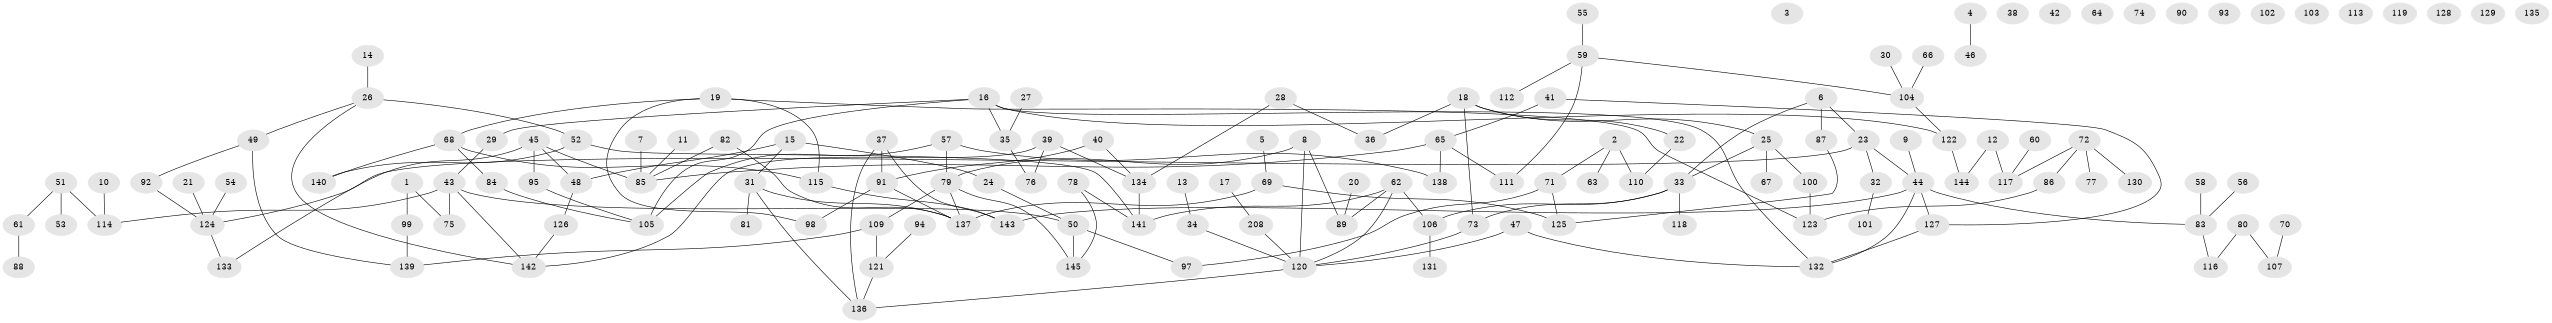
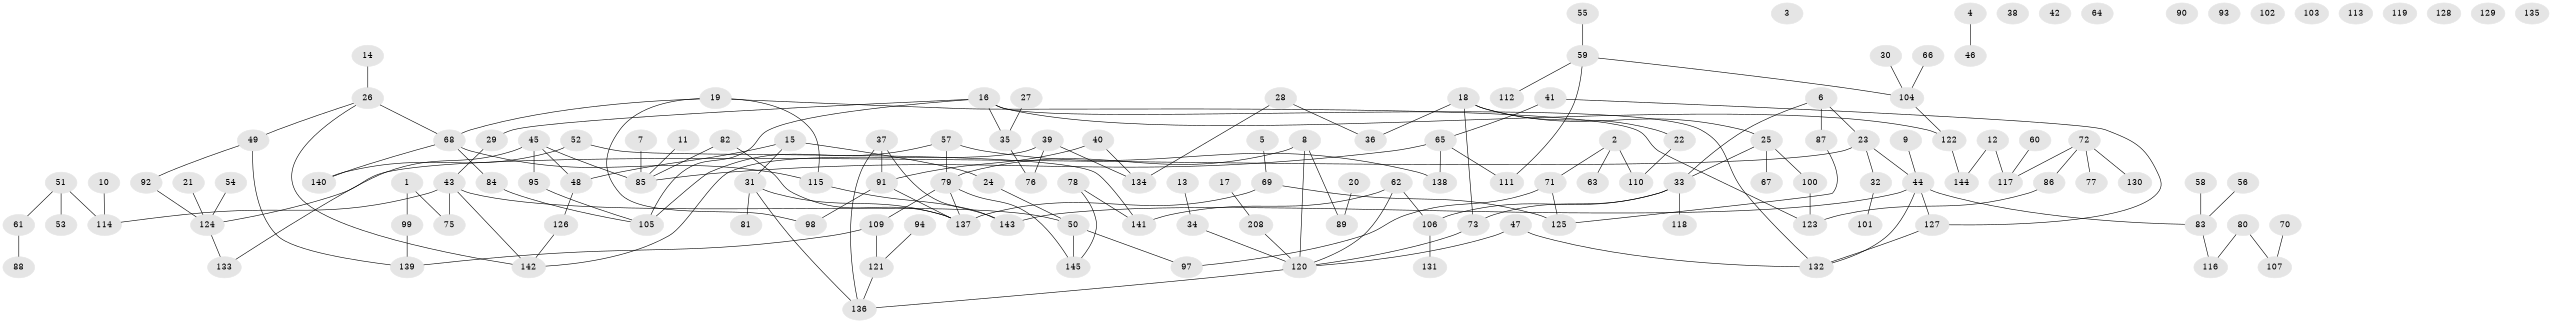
node "74": removed
edge "26" -- "52": now "26" -- "68"
edge "134" -- "141": removed
edge "62" -- "89": removed
